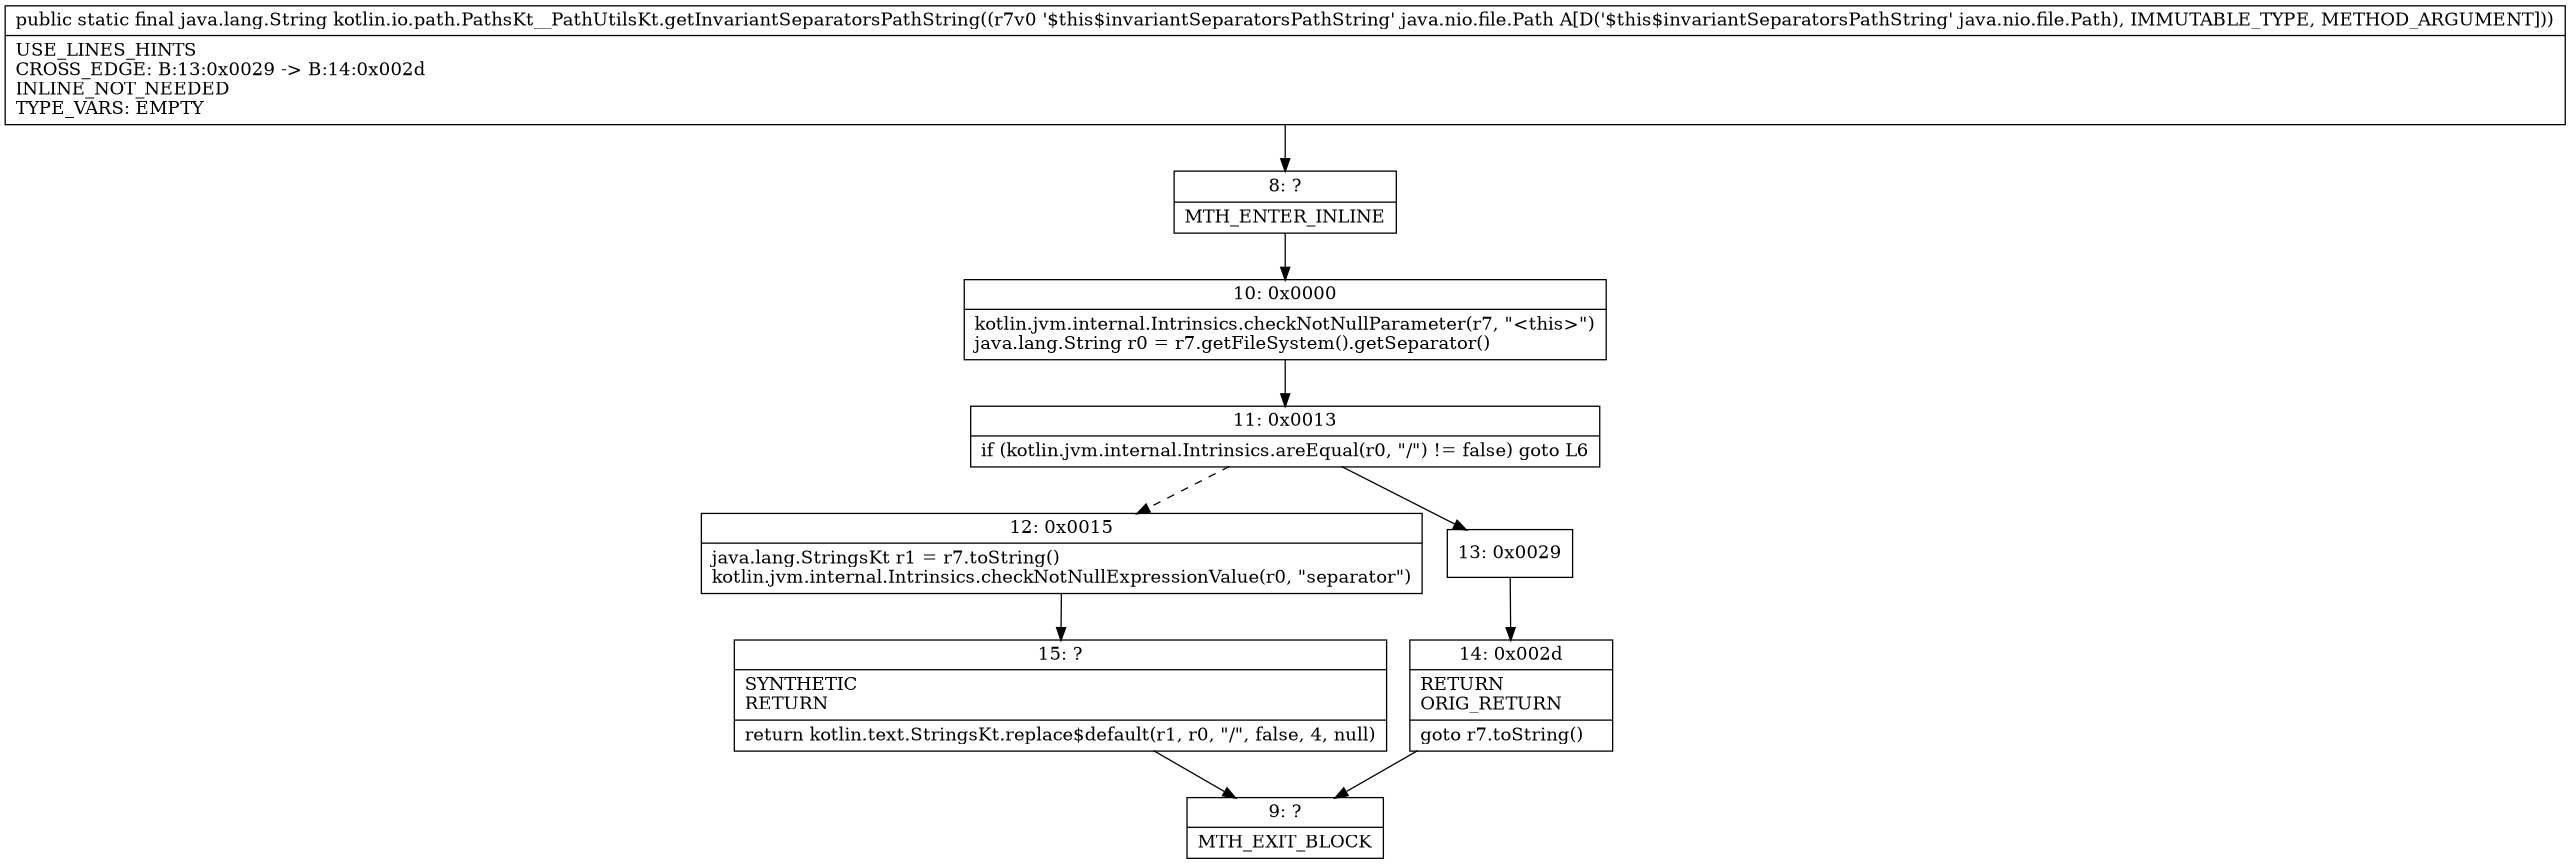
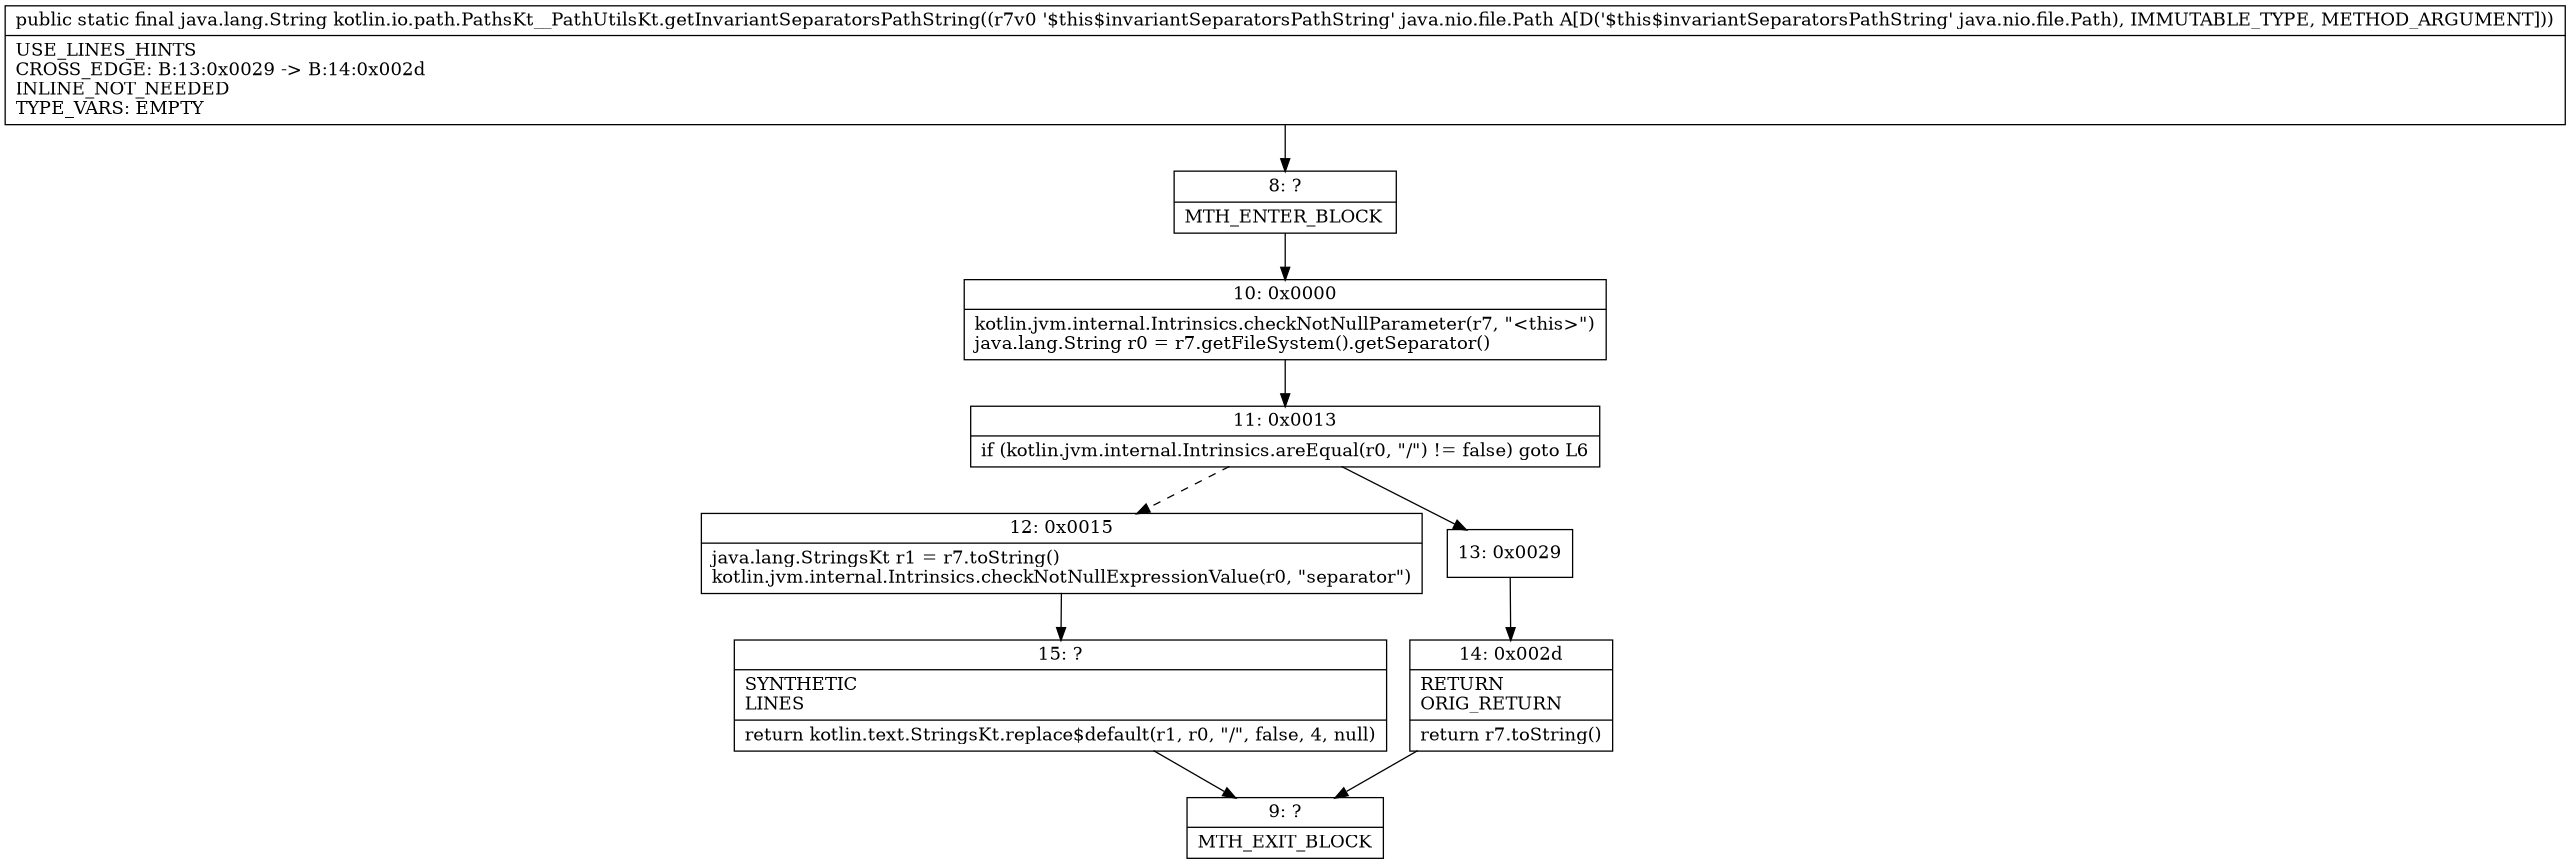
node "8: ?": text "MTH_ENTER_INLINE" -> "MTH_ENTER_BLOCK"
node "15: ?": text "RETURN" -> "LINES"
node "14: 0x002d": text "goto r7.toString()" -> "return r7.toString()"
